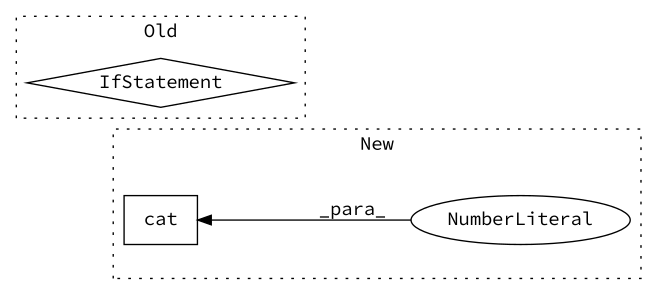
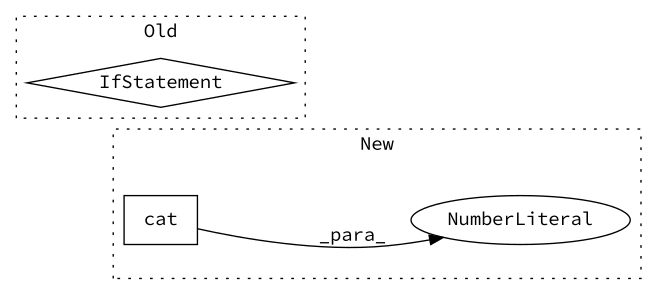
edge "NumberLiteral" -> "cat": reversed
